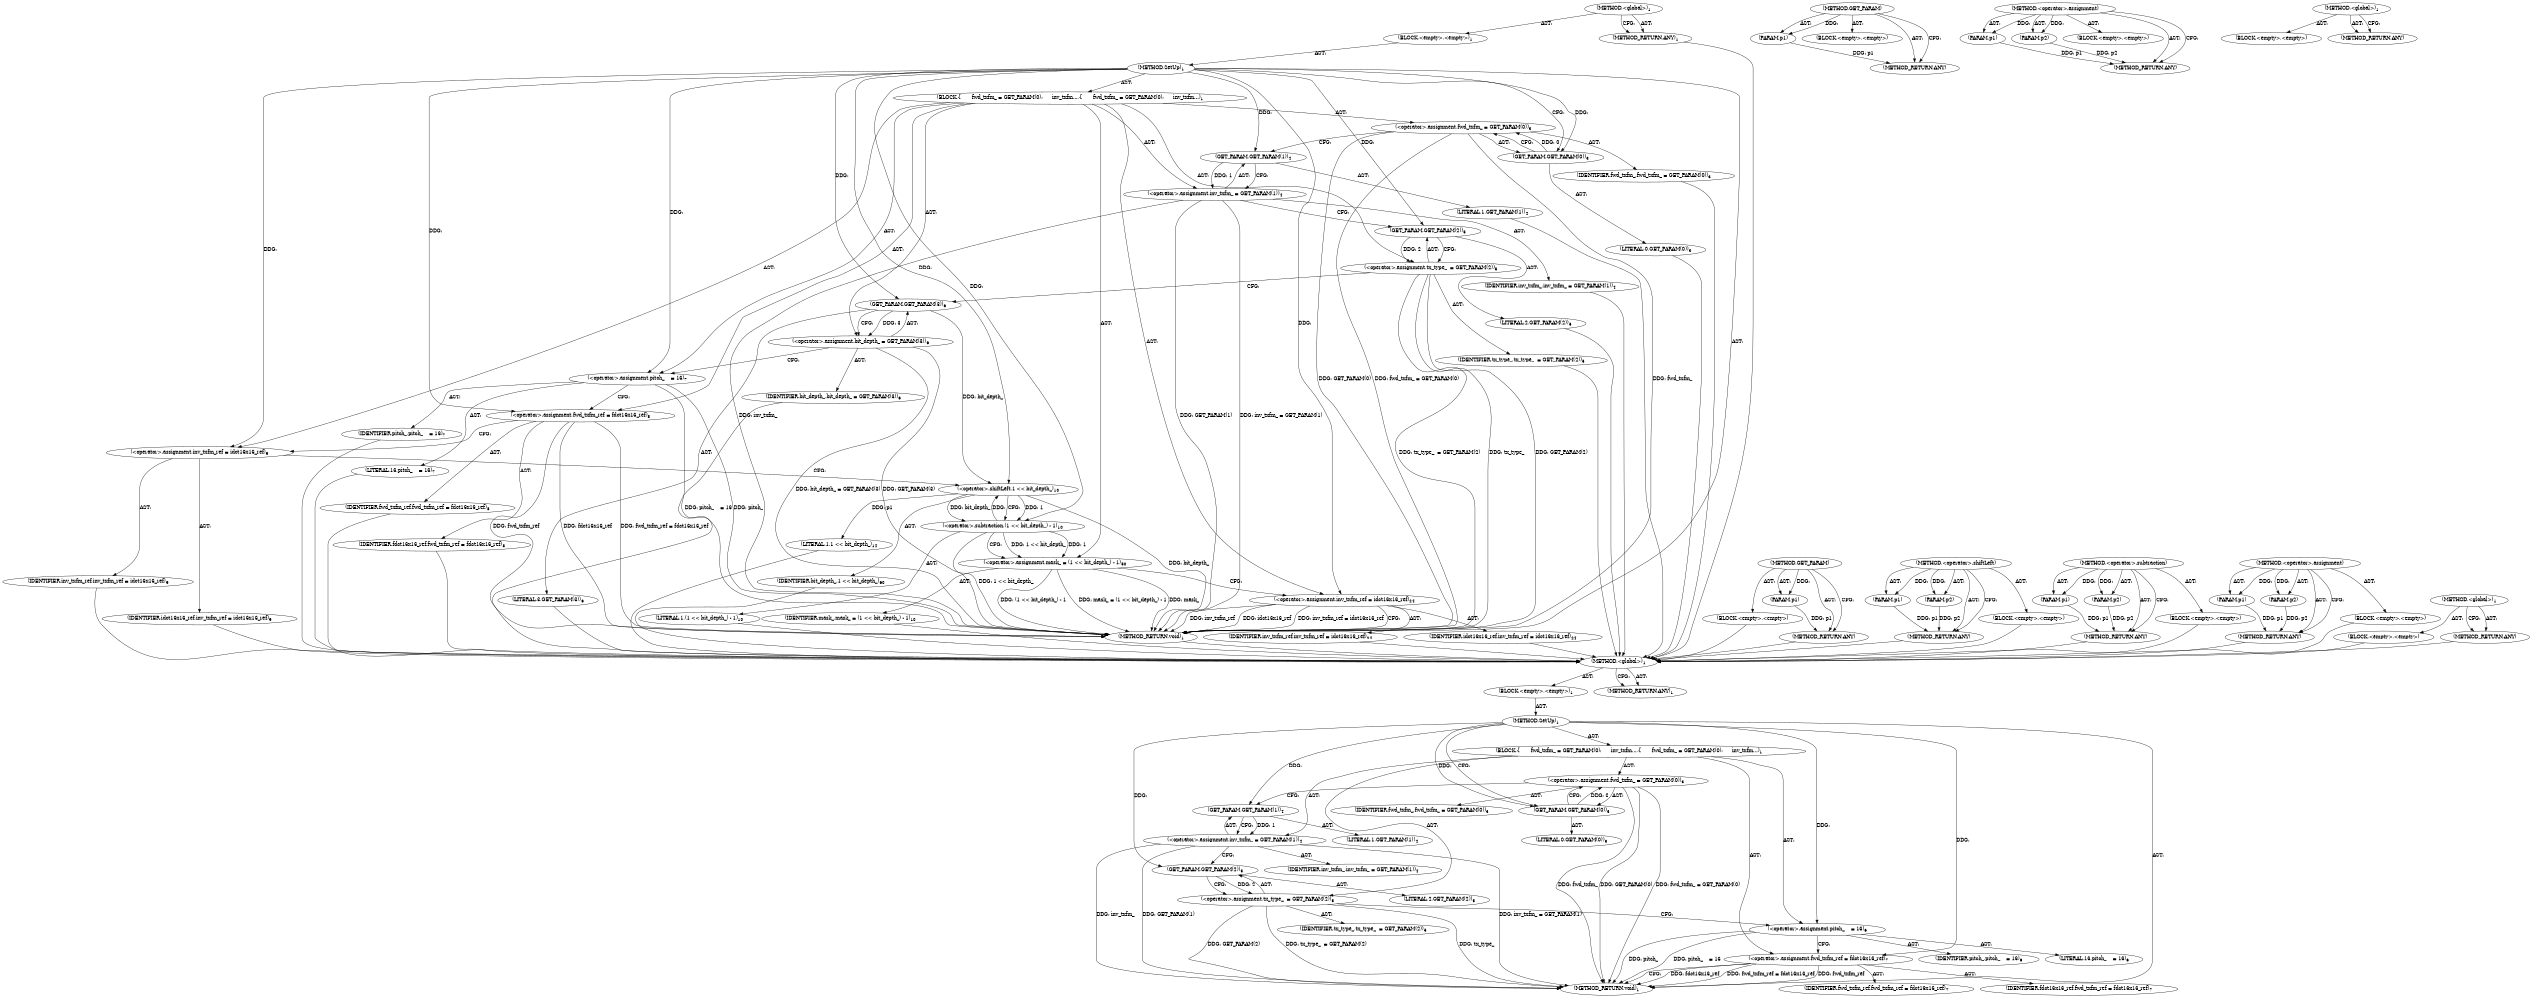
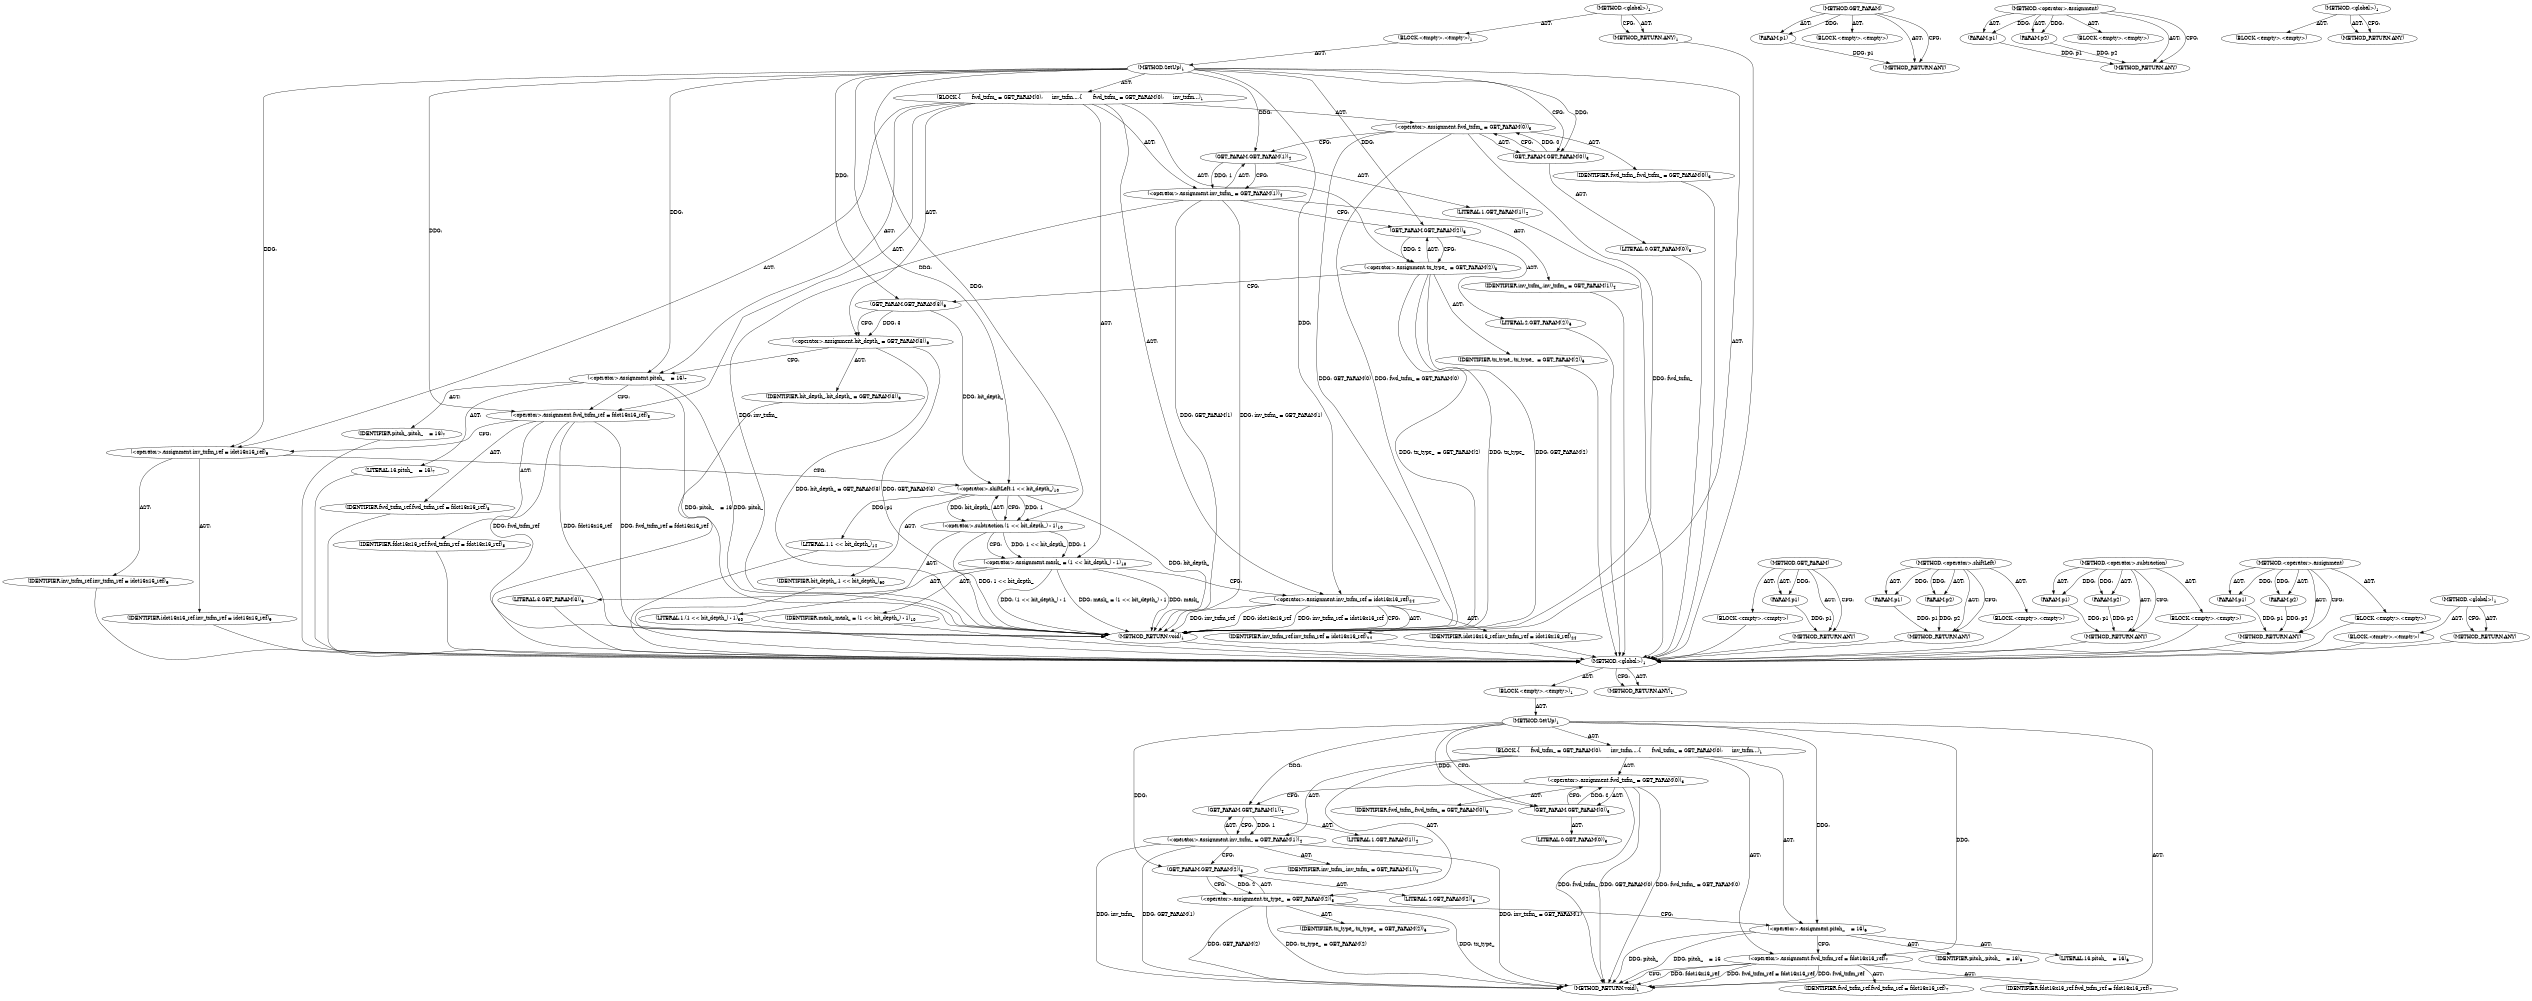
edge "(<operator>.assignment,bit_depth_ = GET_PARAM(3))" -> "(GET_PARAM,GET_PARAM(3))": removed, label "AST:"
edge "(GET_PARAM,GET_PARAM(3))" -> "(LITERAL,3,GET_PARAM(3))": now "(<operator>.assignment,mask_ = (1 << bit_depth_) - 1)" -> "(LITERAL,3,GET_PARAM(3))"
edge "(<operator>.subtraction,(1 << bit_depth_) - 1)" -> "(<operator>.shiftLeft,1 << bit_depth_)": label "DDG: " -> "AST: "
node "(<operator>.assignment,mask_ = (1 << bit_depth_) - 1)": text "50" -> "10"
node "(LITERAL,1,(1 << bit_depth_) - 1)": text "10" -> "30"
